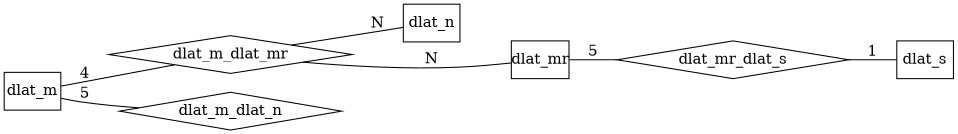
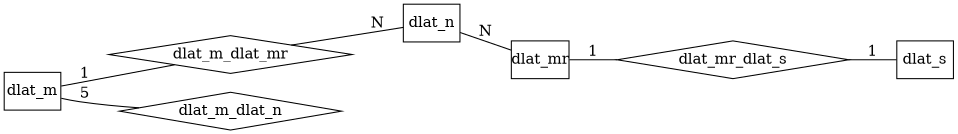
edge "dlat_mr" -- "dlat_mr_dlat_s": label "5" -> "1"
edge "dlat_m_dlat_mr" -- "dlat_mr": now "dlat_n" -- "dlat_mr"
edge "dlat_m_dlat_mr" -- "dlat_m": label "4" -> "1"
